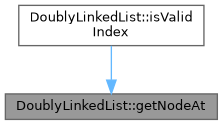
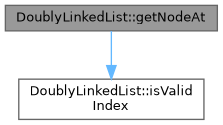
edge "DoublyLinkedList::isValid Index" -> "DoublyLinkedList::getNodeAt": reversed
